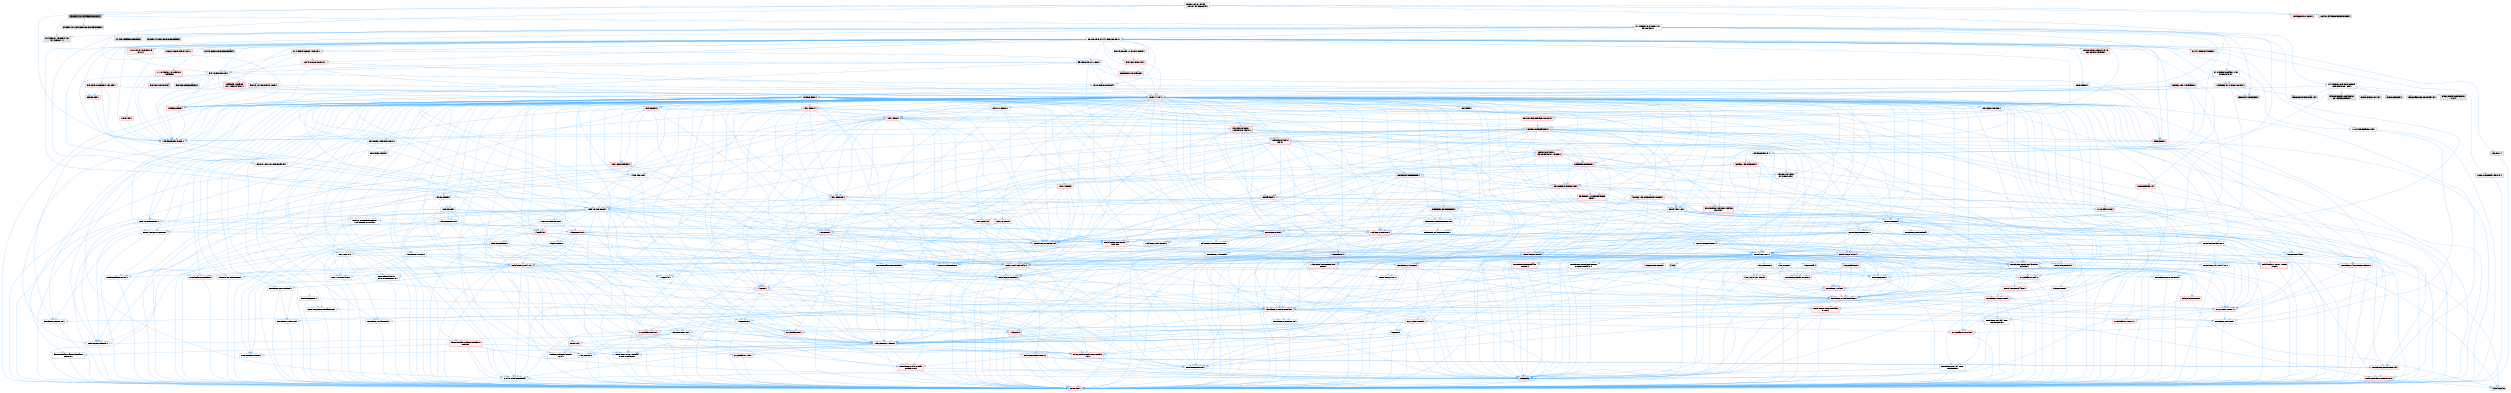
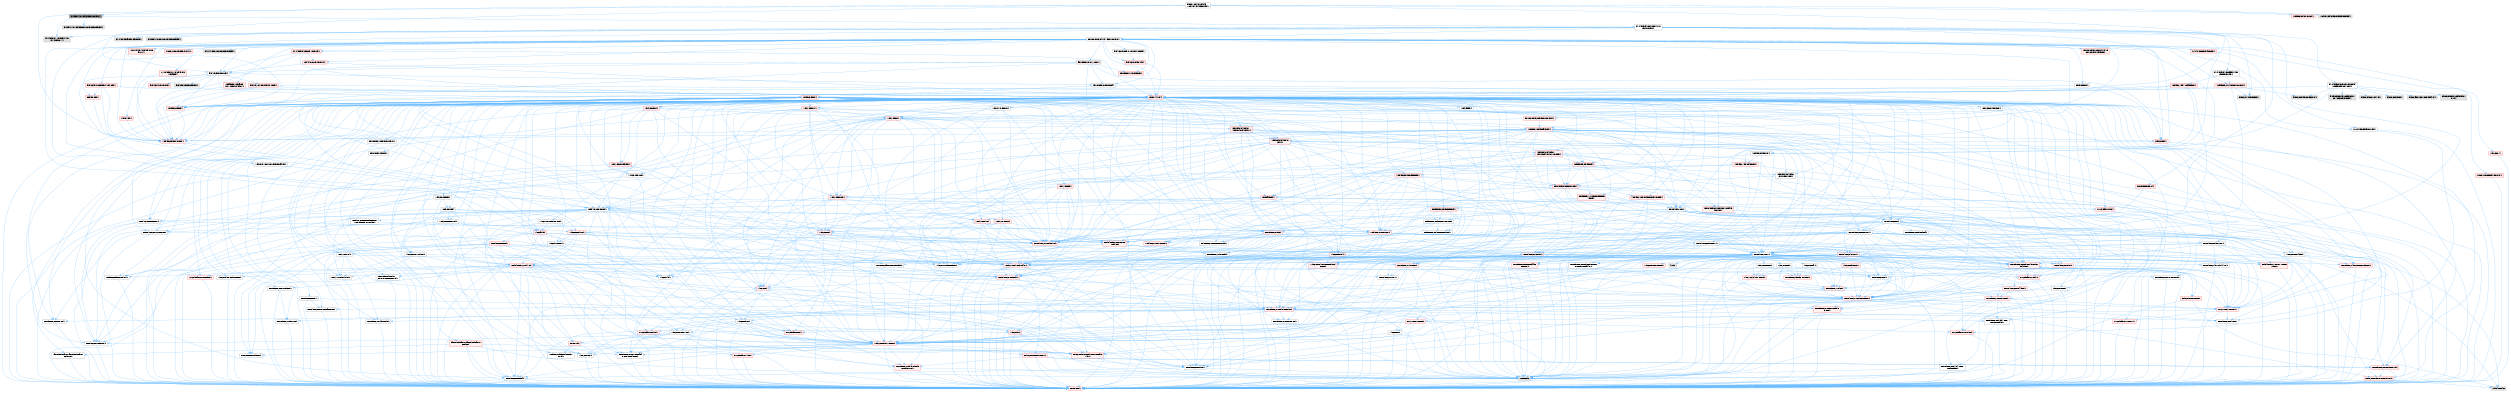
node "IsValidVariadic/EnableIf.h": label "IsValidVariadic/EnableIf.h" -> "Templates/EnableIf.h"
